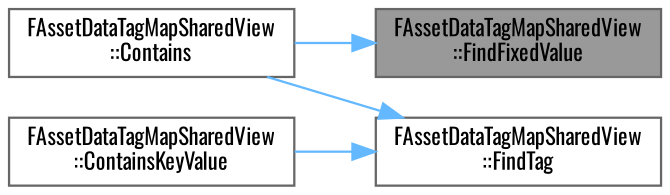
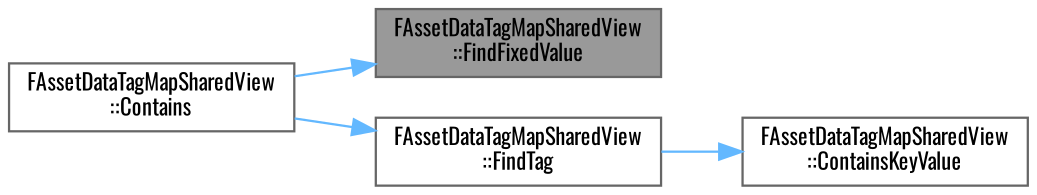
edge "FAssetDataTagMapSharedView ::ContainsKeyValue" -> "FAssetDataTagMapSharedView ::FindTag": reversed
